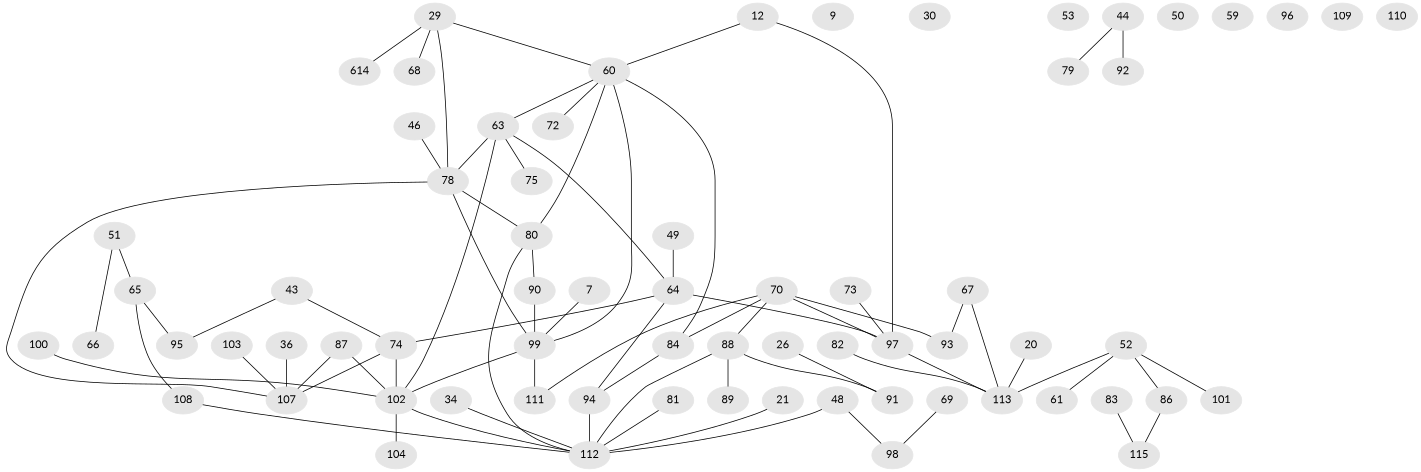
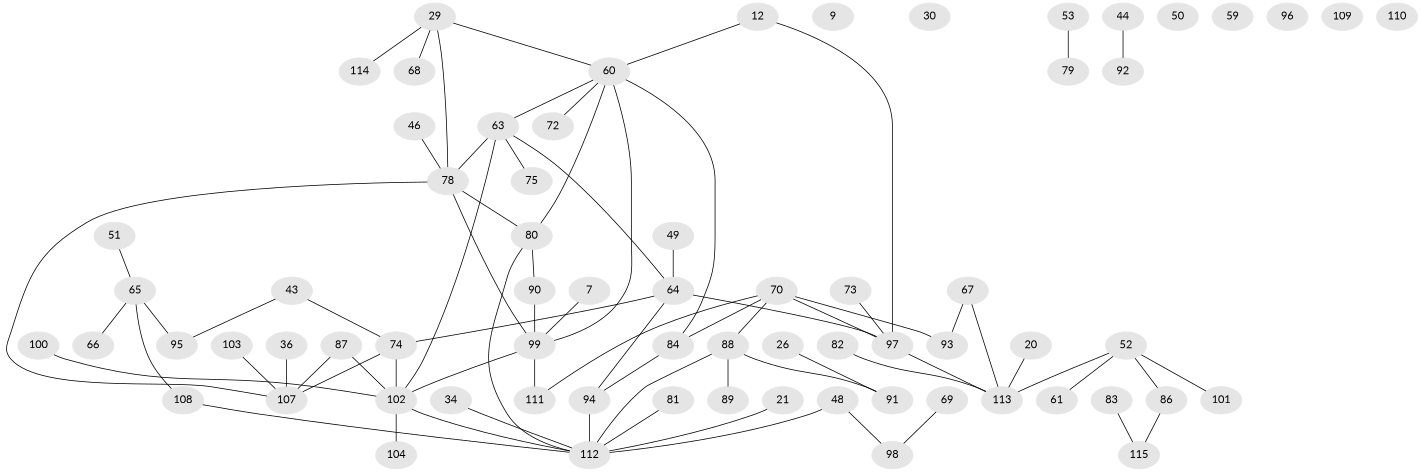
edge "44" -- "79": now "53" -- "79"
node "614": label "614" -> "114"
edge "51" -- "66": now "65" -- "66"
